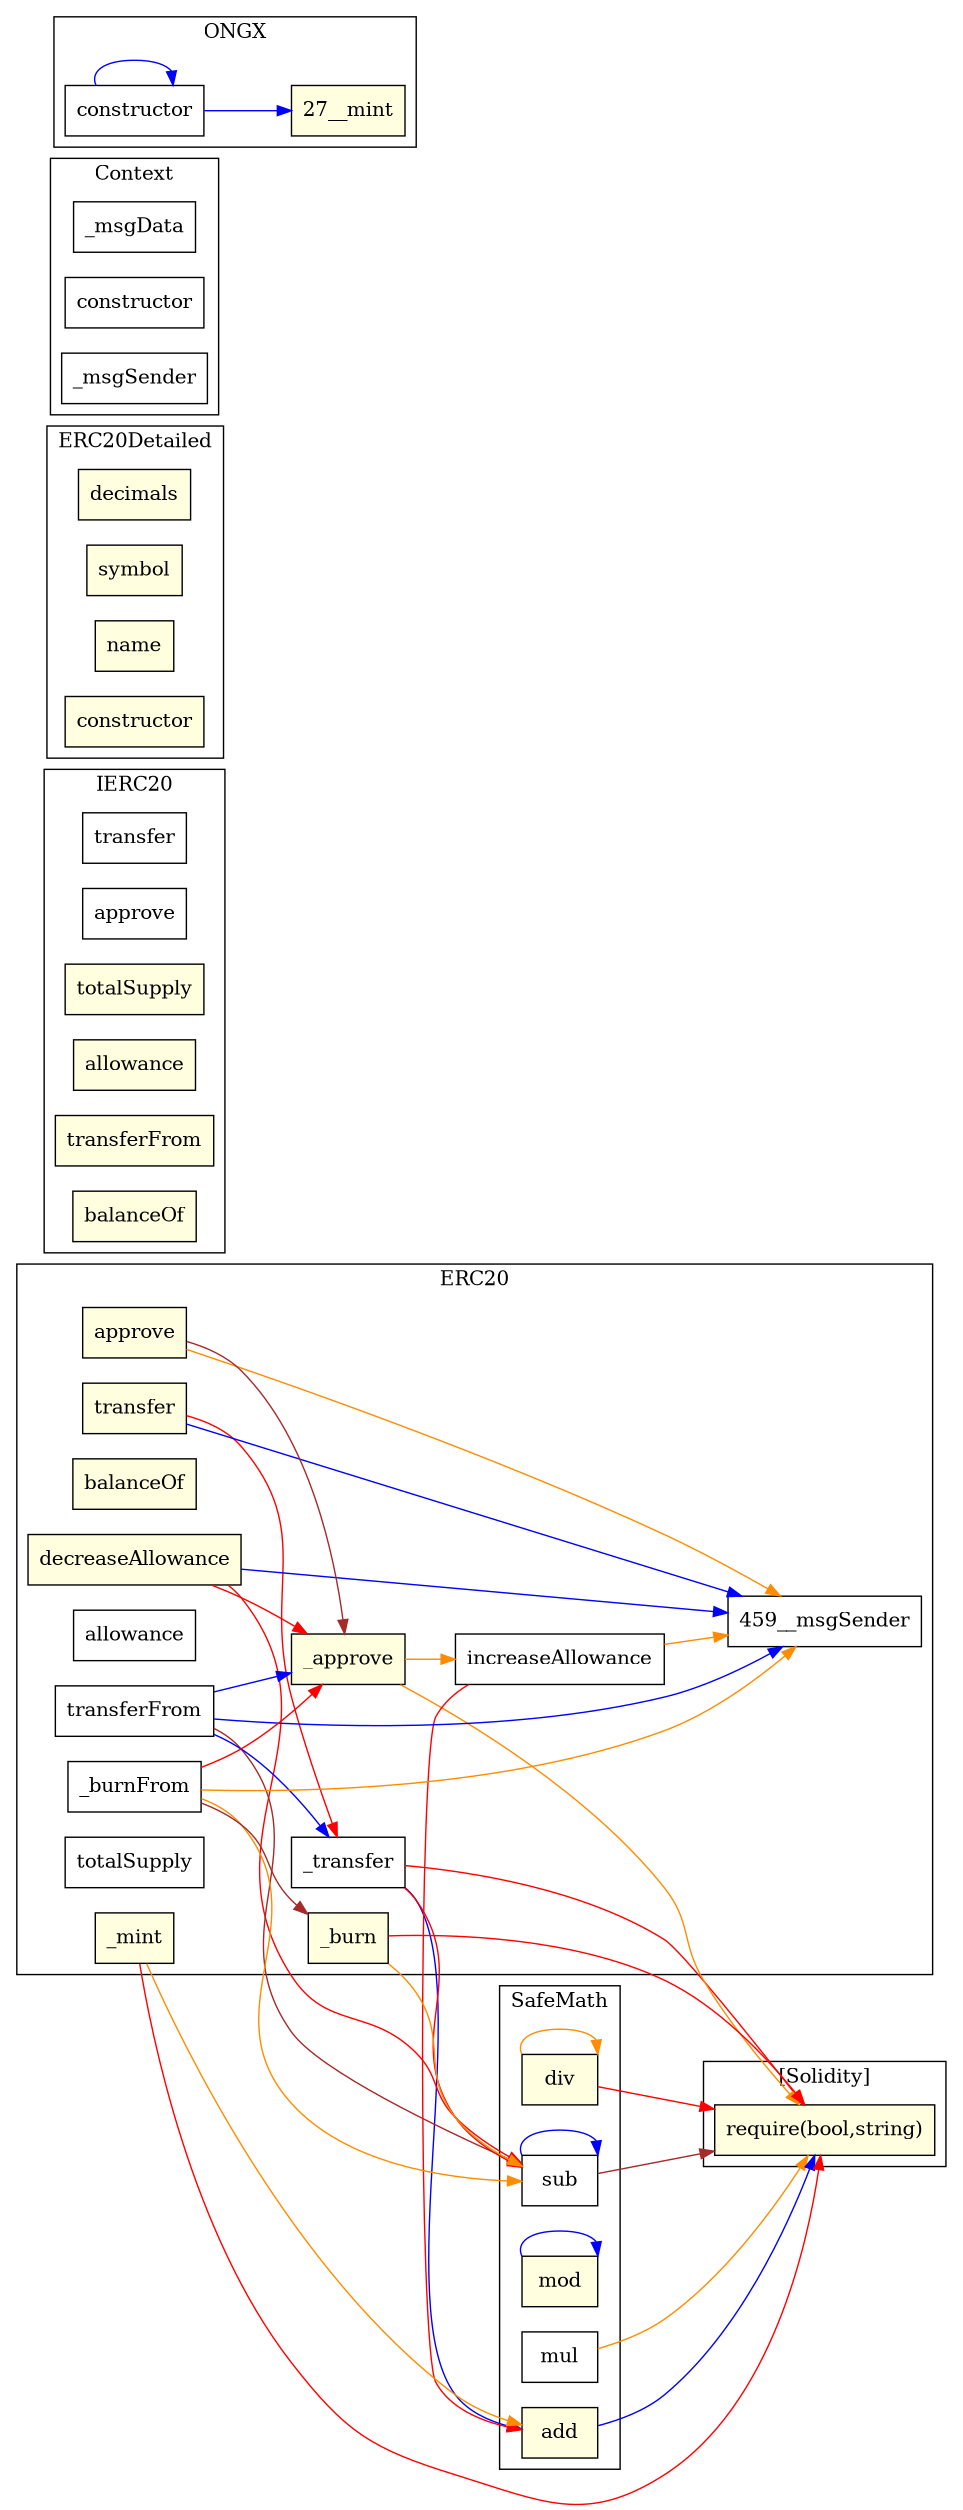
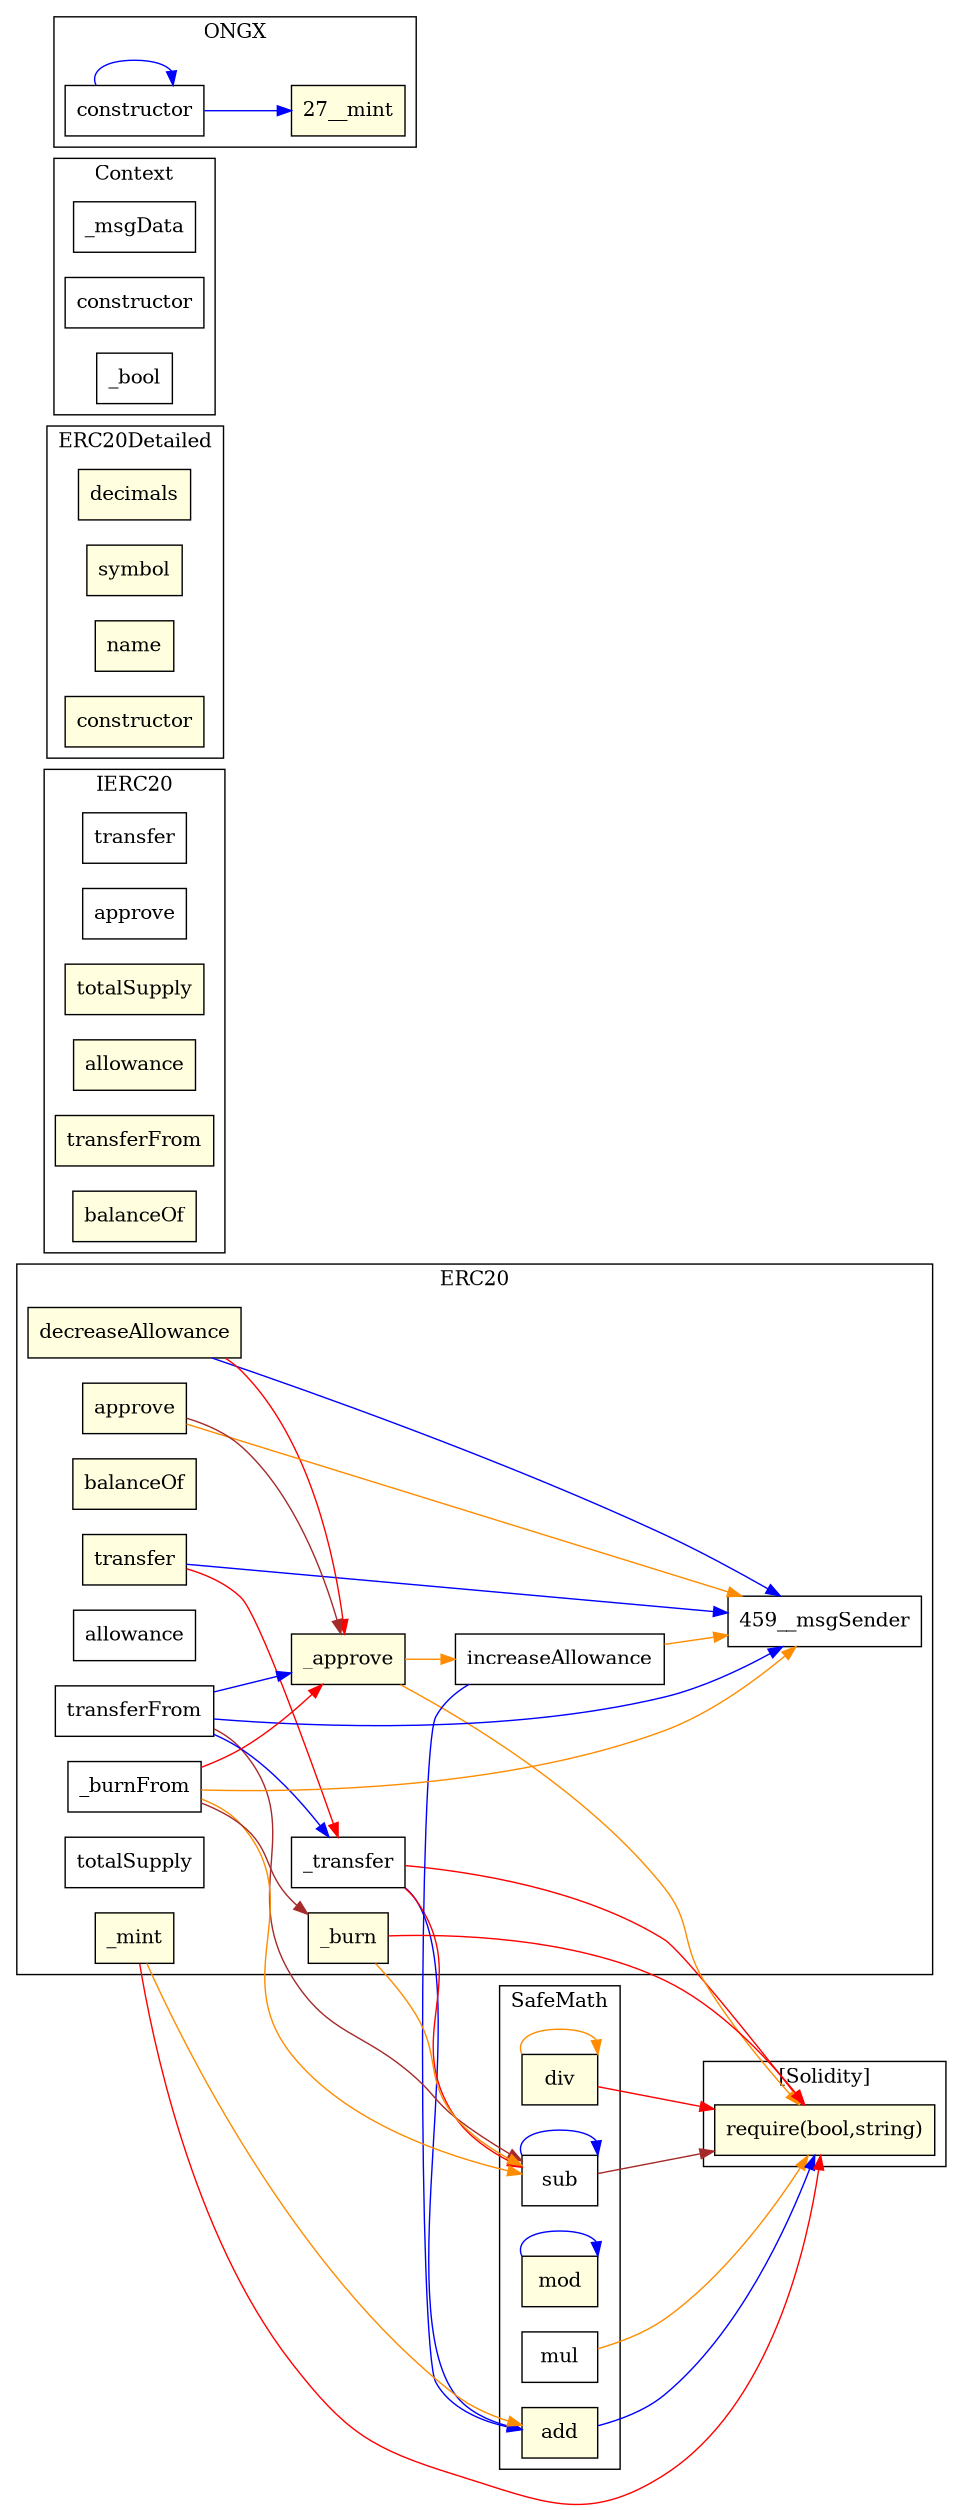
node "_msgSender": label "_msgSender" -> "_bool"
edge "decreaseAllowance" -> "sub": removed
edge "increaseAllowance" -> "add": color red -> blue
